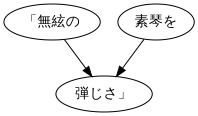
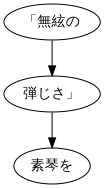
edge "素琴を" -> "弾じさ」": reversed
